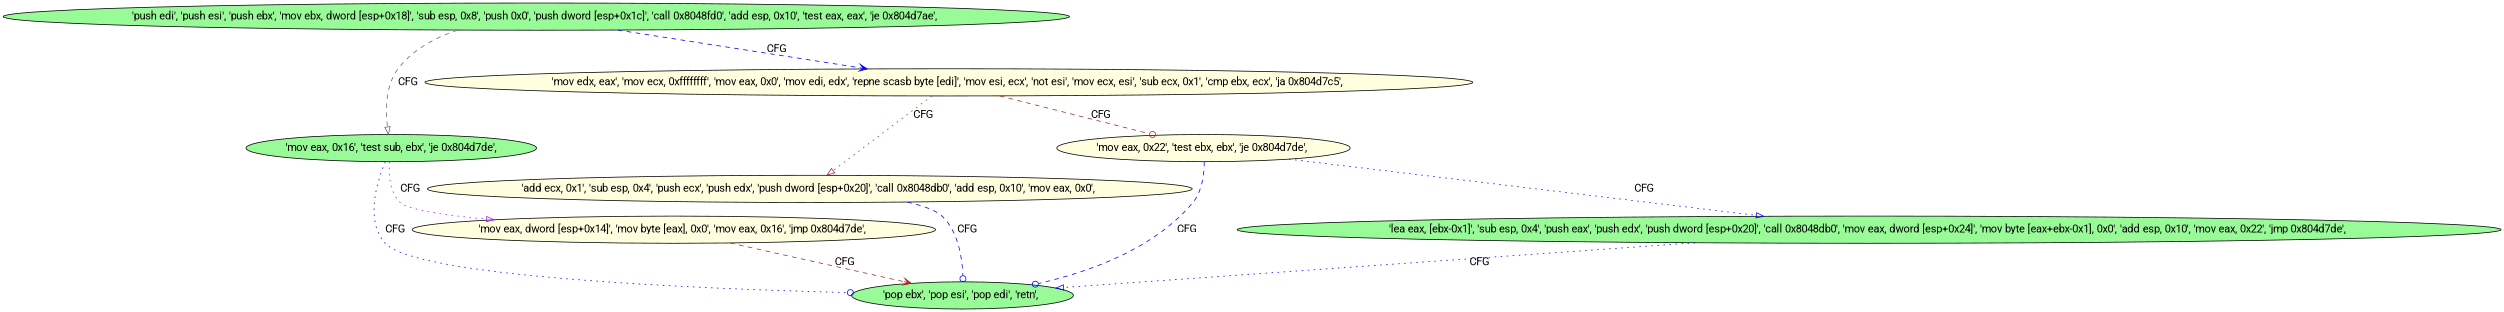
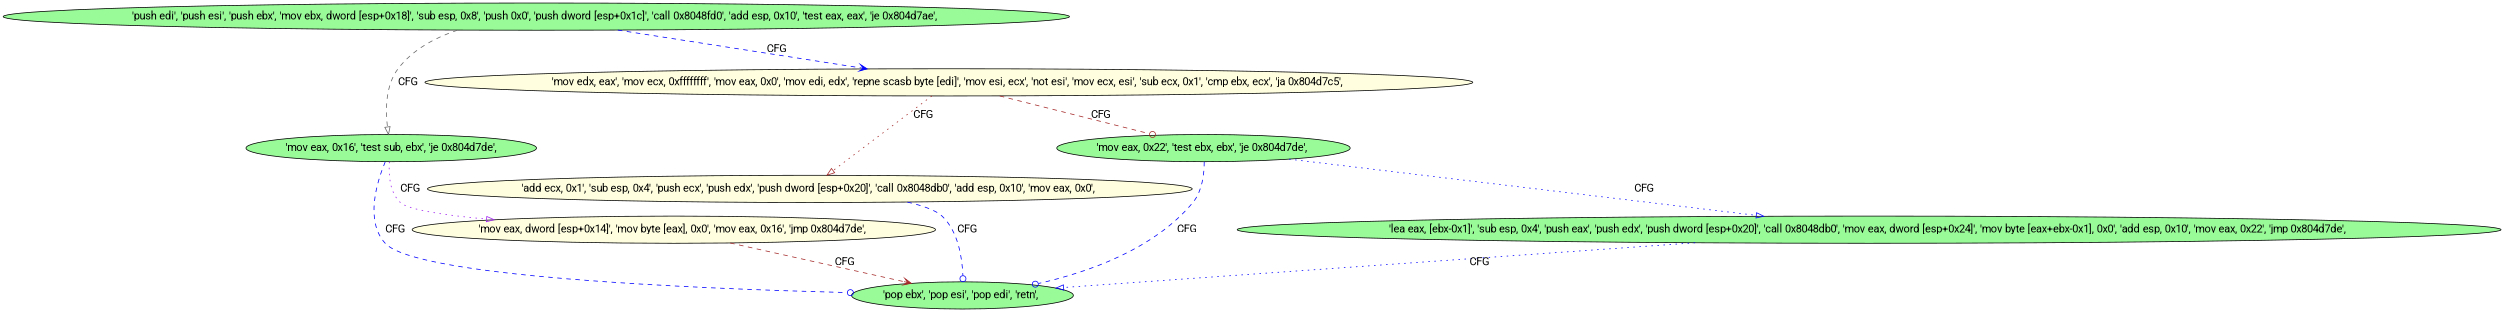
node "'mov eax, 0x22', 'test ebx, ebx', 'je 0x804d7de',": fillcolor lightyellow -> palegreen
edge "'mov eax, 0x16', 'test sub, ebx', 'je 0x804d7de'," -> "'pop ebx', 'pop esi', 'pop edi', 'retn',": style dotted -> dashed
